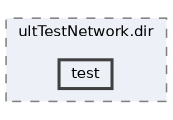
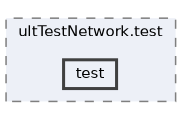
cluster "ultTestNetwork.dir": label "ultTestNetwork.dir" -> "ultTestNetwork.test"
